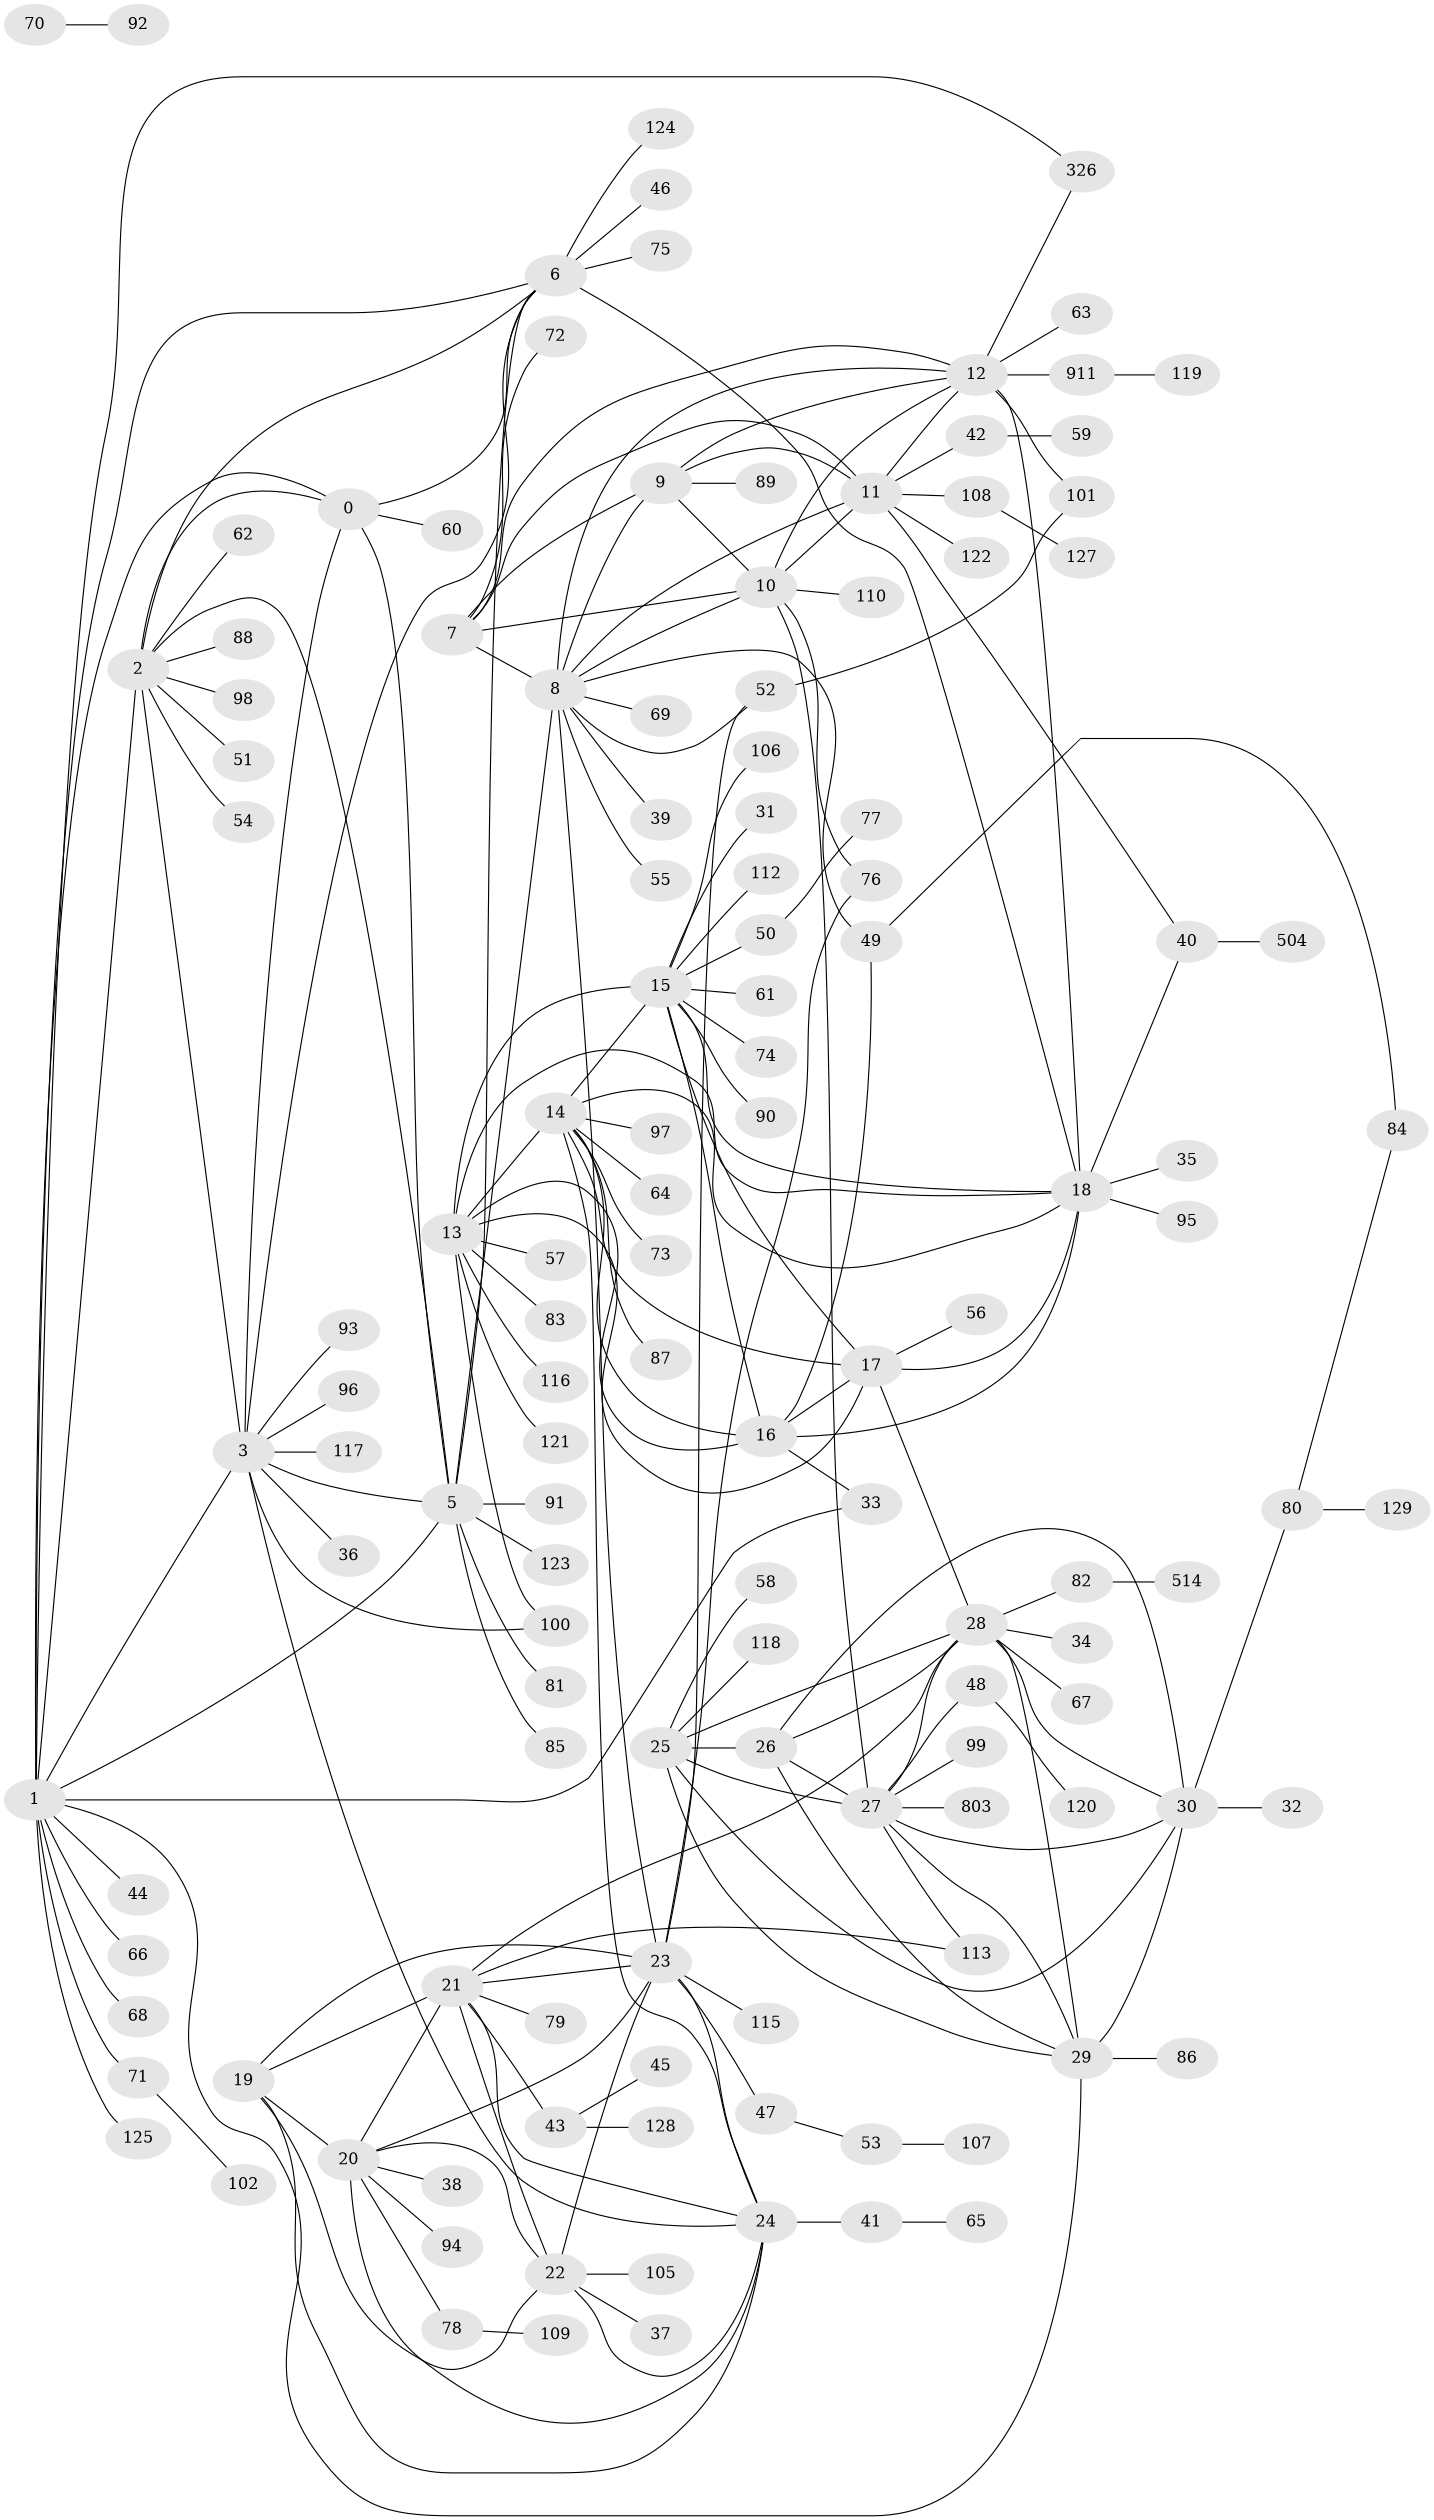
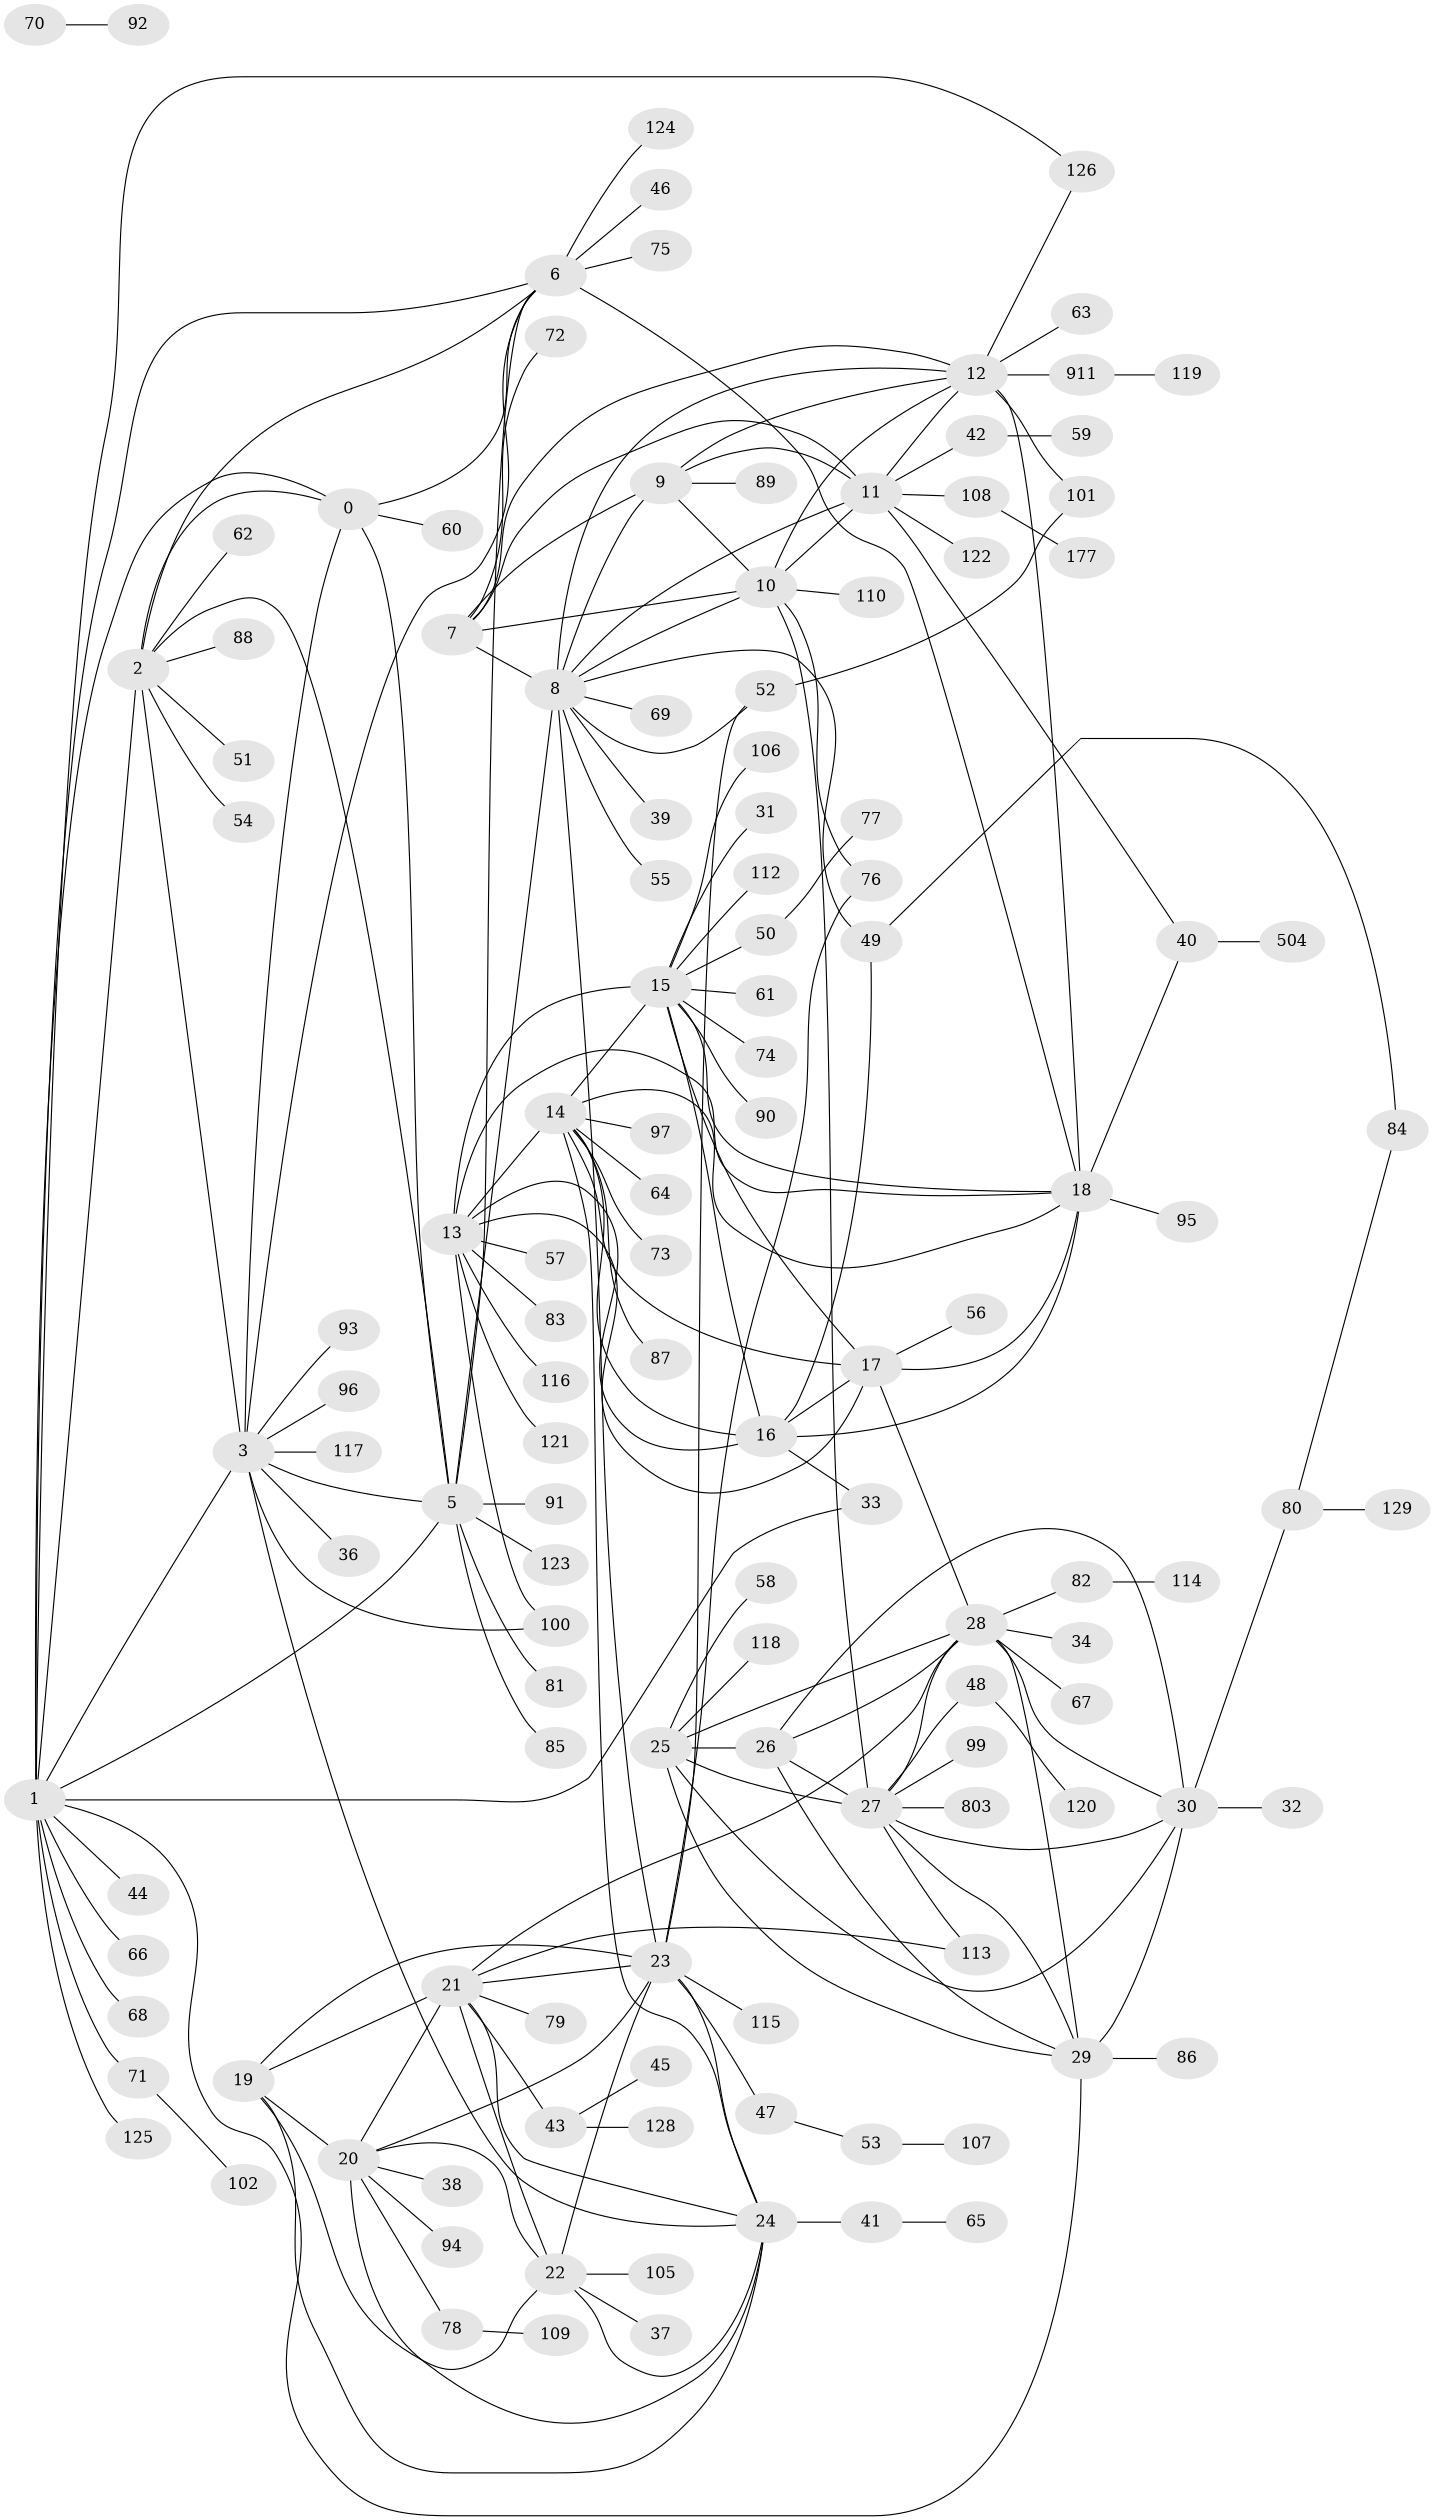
node "326": label "326" -> "126"
node "127": label "127" -> "177"
node "98": removed
node "35": removed
node "514": label "514" -> "114"
